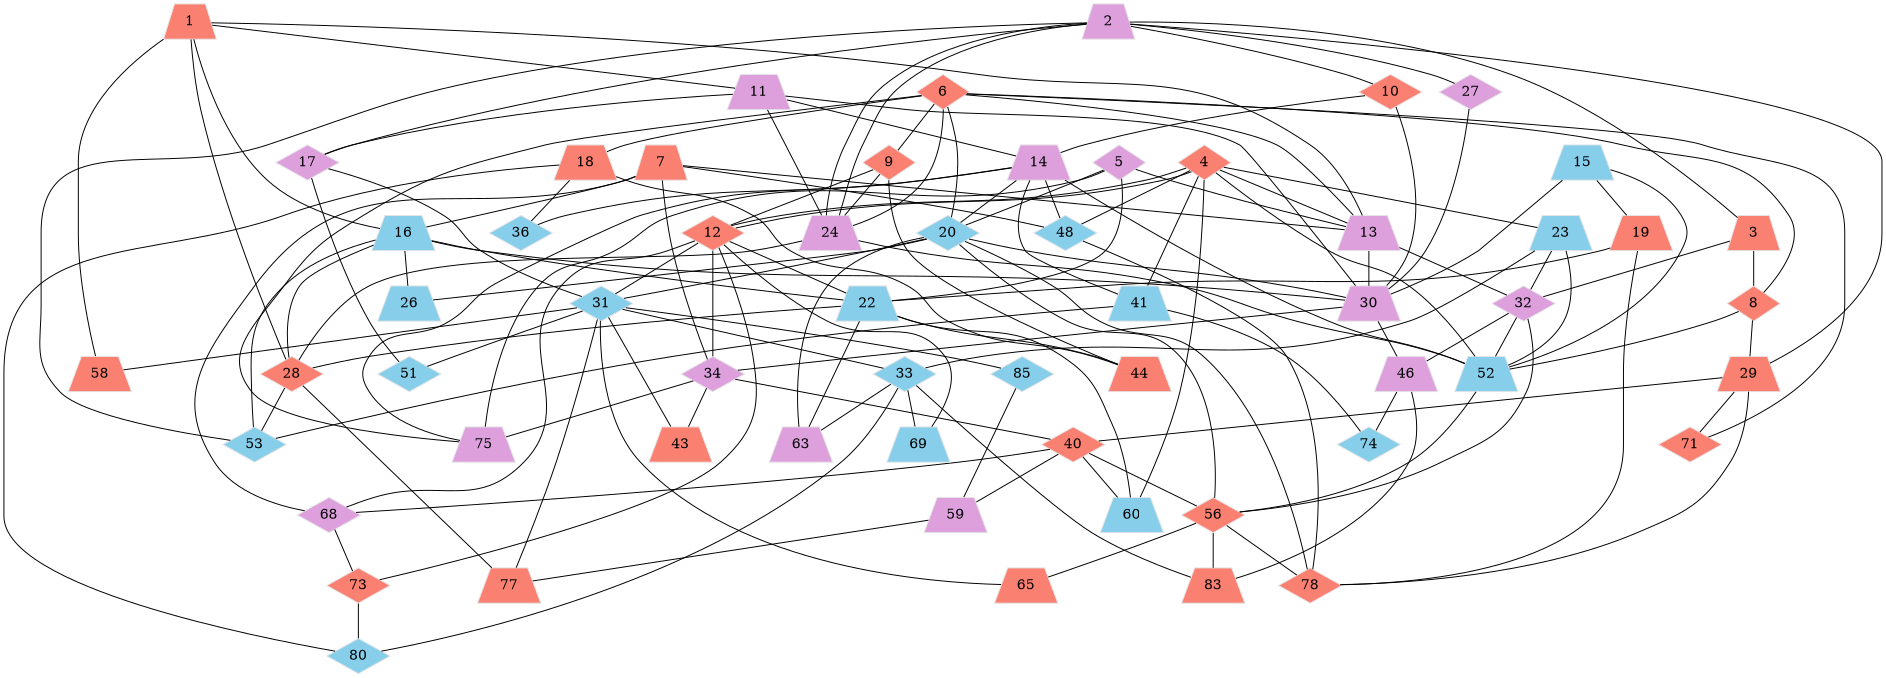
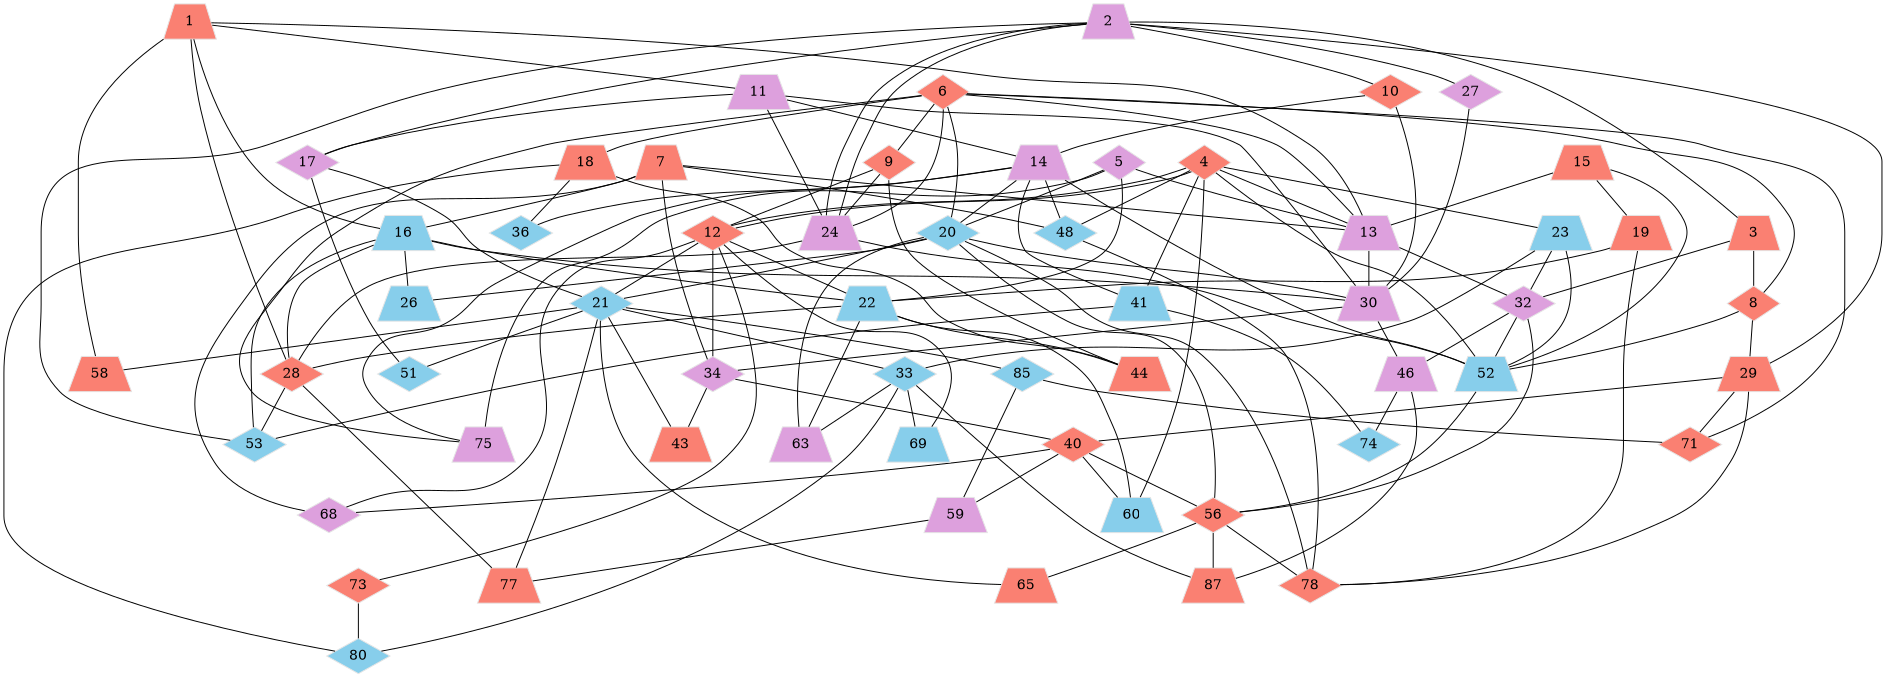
node "15": fillcolor skyblue -> salmon
edge "15" -- "30": now "15" -- "13"
node "31": label "31" -> "21"
edge "34" -- "75": removed
edge "85" -- "71": added
edge "68" -- "73": removed
node "83": label "83" -> "87"
